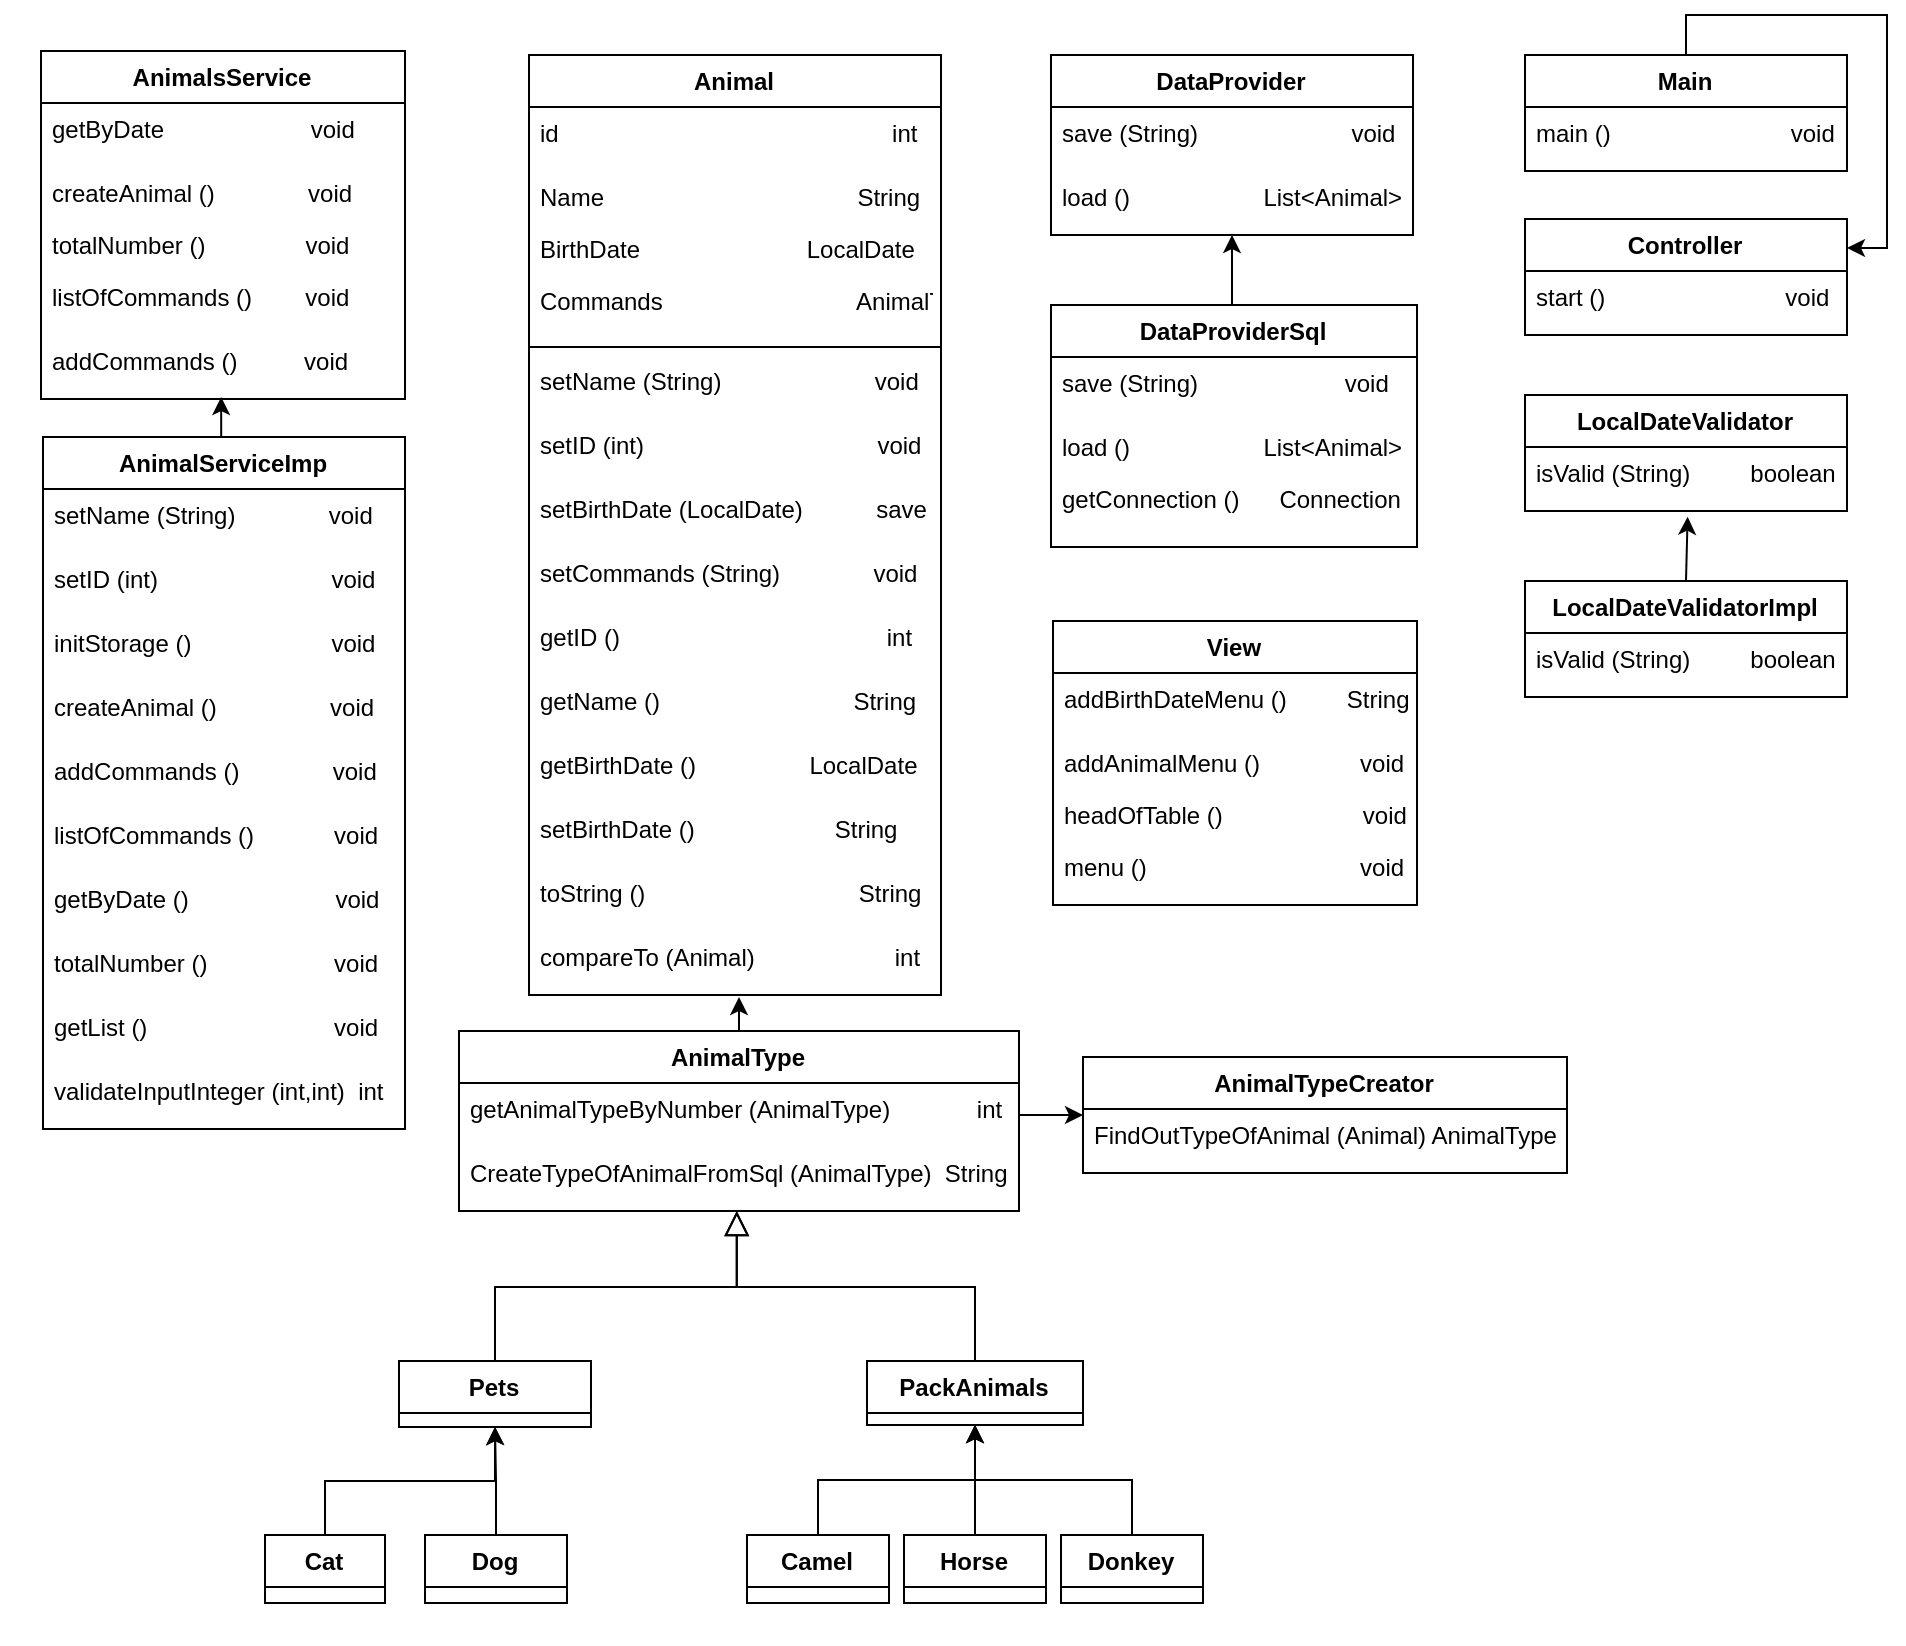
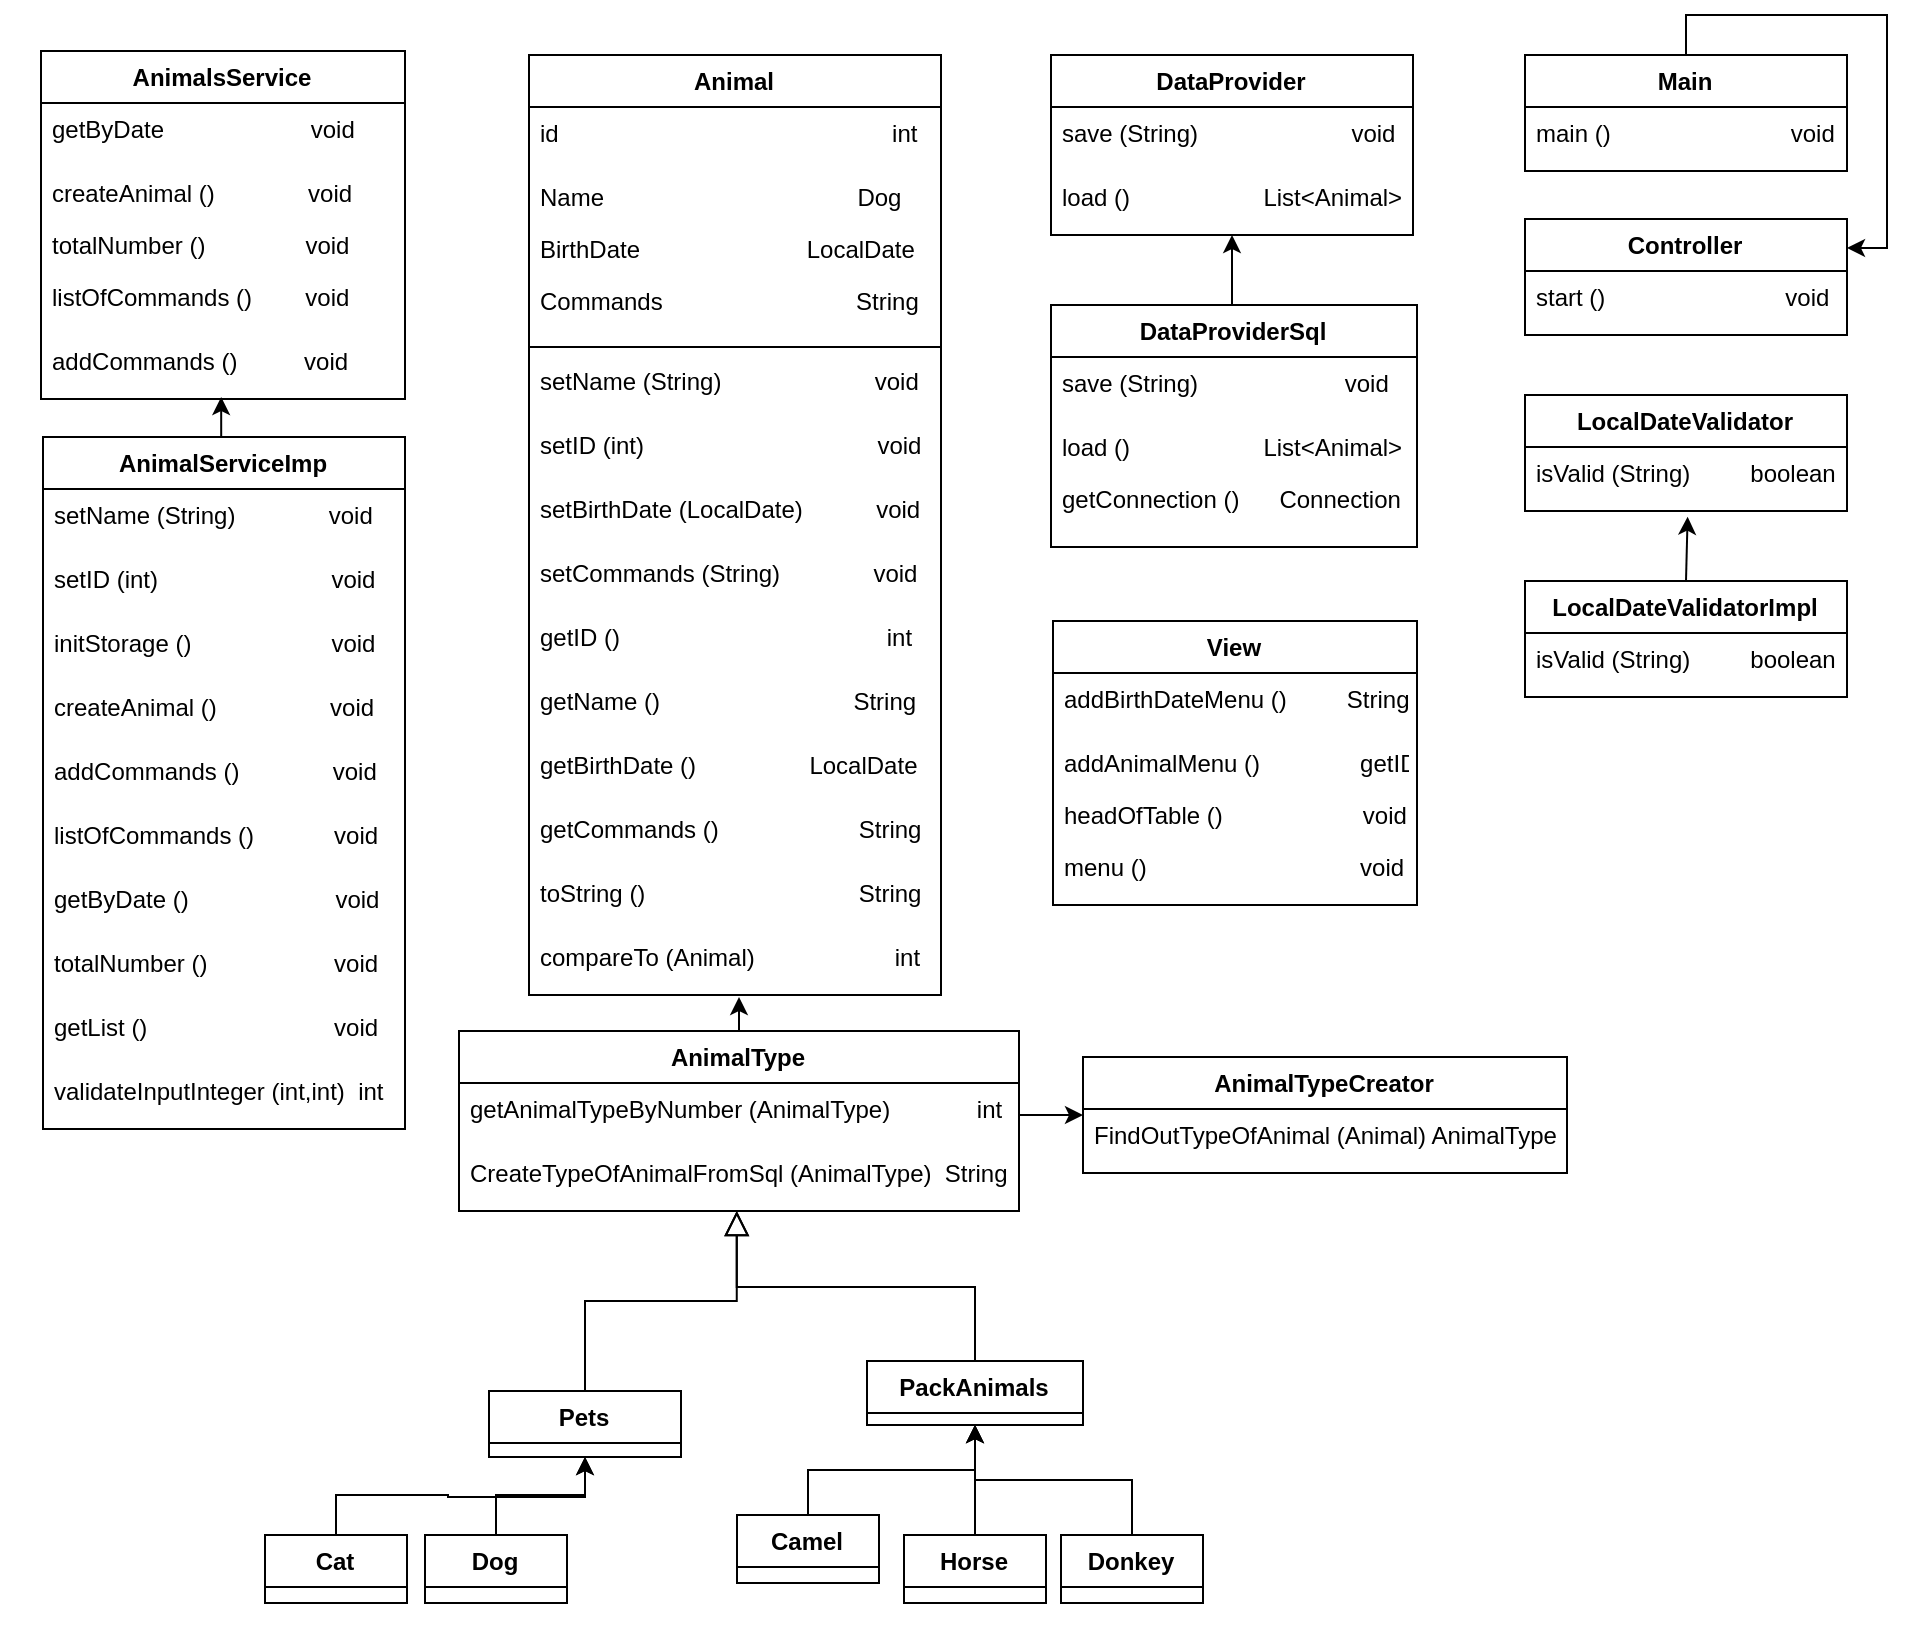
node "Name String": label "Name String" -> "Name Dog"
node "Commands AnimalType": label "Commands AnimalType" -> "Commands String"
node "setBirthDate (LocalDate) save": label "setBirthDate (LocalDate) save" -> "setBirthDate (LocalDate) void"
node "addAnimalMenu () void": label "addAnimalMenu () void" -> "addAnimalMenu () getID"
node "setBirthDate () String": label "setBirthDate () String" -> "getCommands () String"
node "Pets": moved (495, 1394) -> (585, 1424)
node "Cat": size 120x68 -> 142x68
node "Camel": moved (818, 1569) -> (808, 1549)
